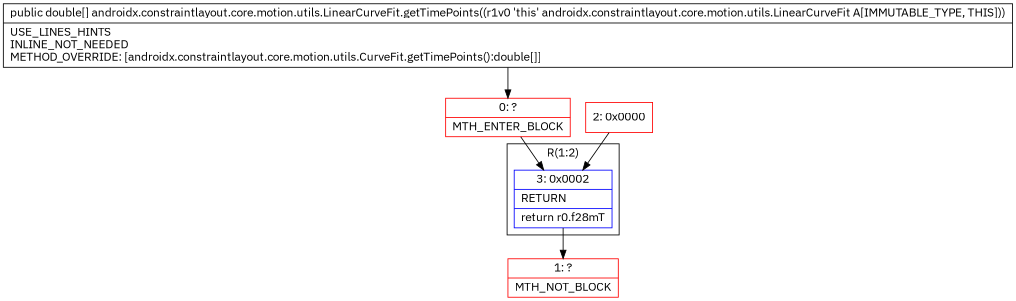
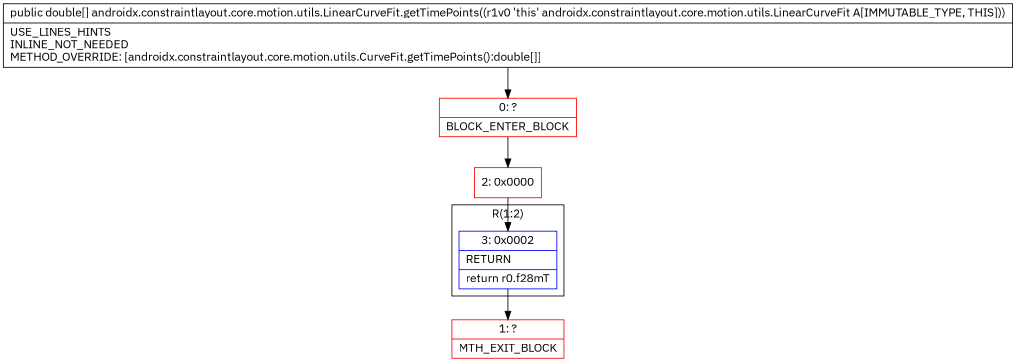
node "0: ?": text "MTH_ENTER_BLOCK" -> "BLOCK_ENTER_BLOCK"
edge "0: ?" -> "3: 0x0002": now "0: ?" -> "2: 0x0000"
node "1: ?": text "MTH_NOT_BLOCK" -> "MTH_EXIT_BLOCK"
